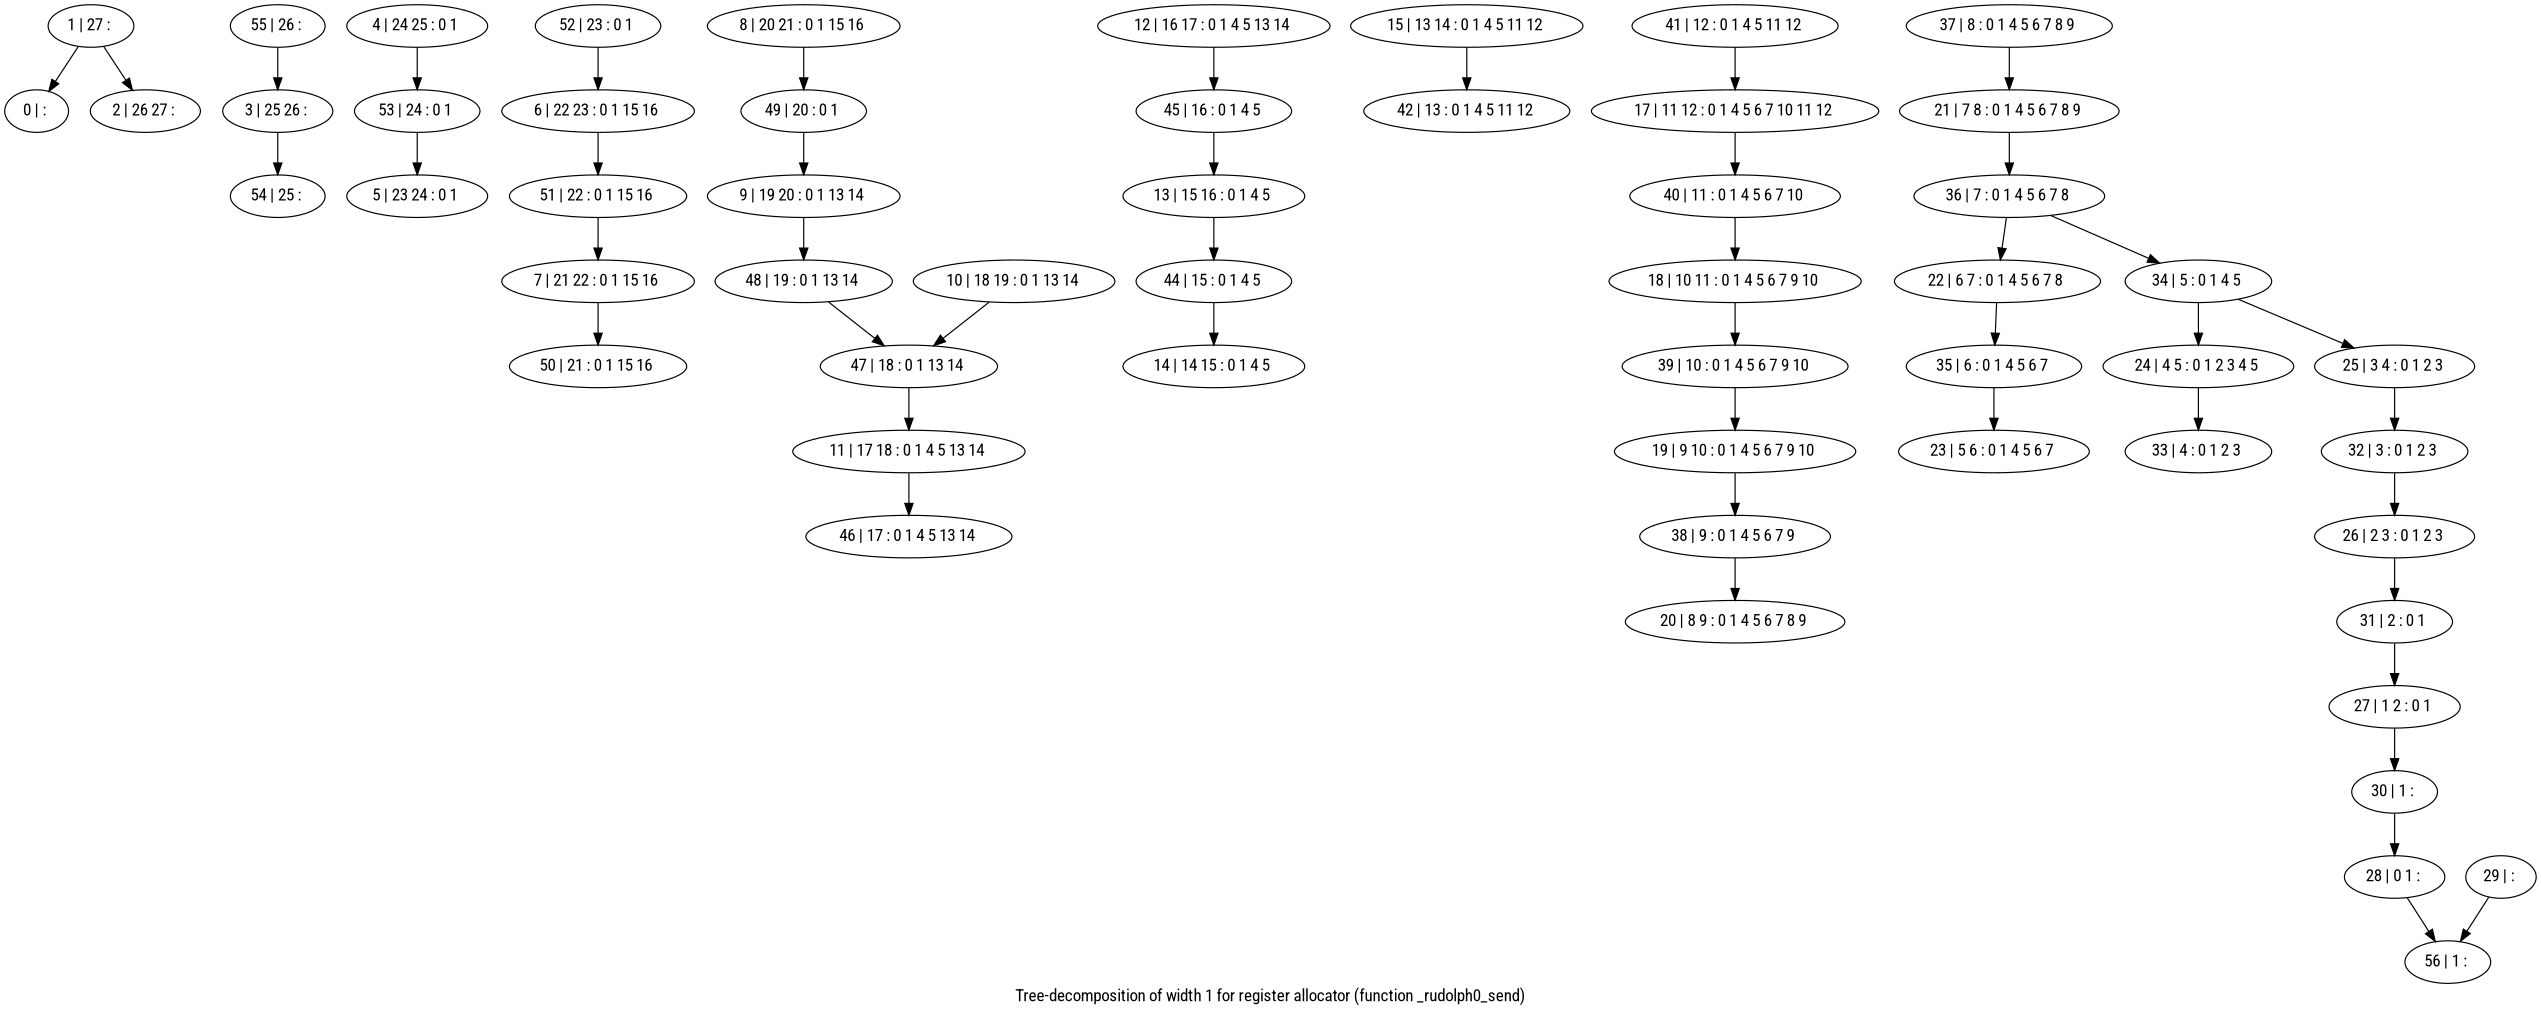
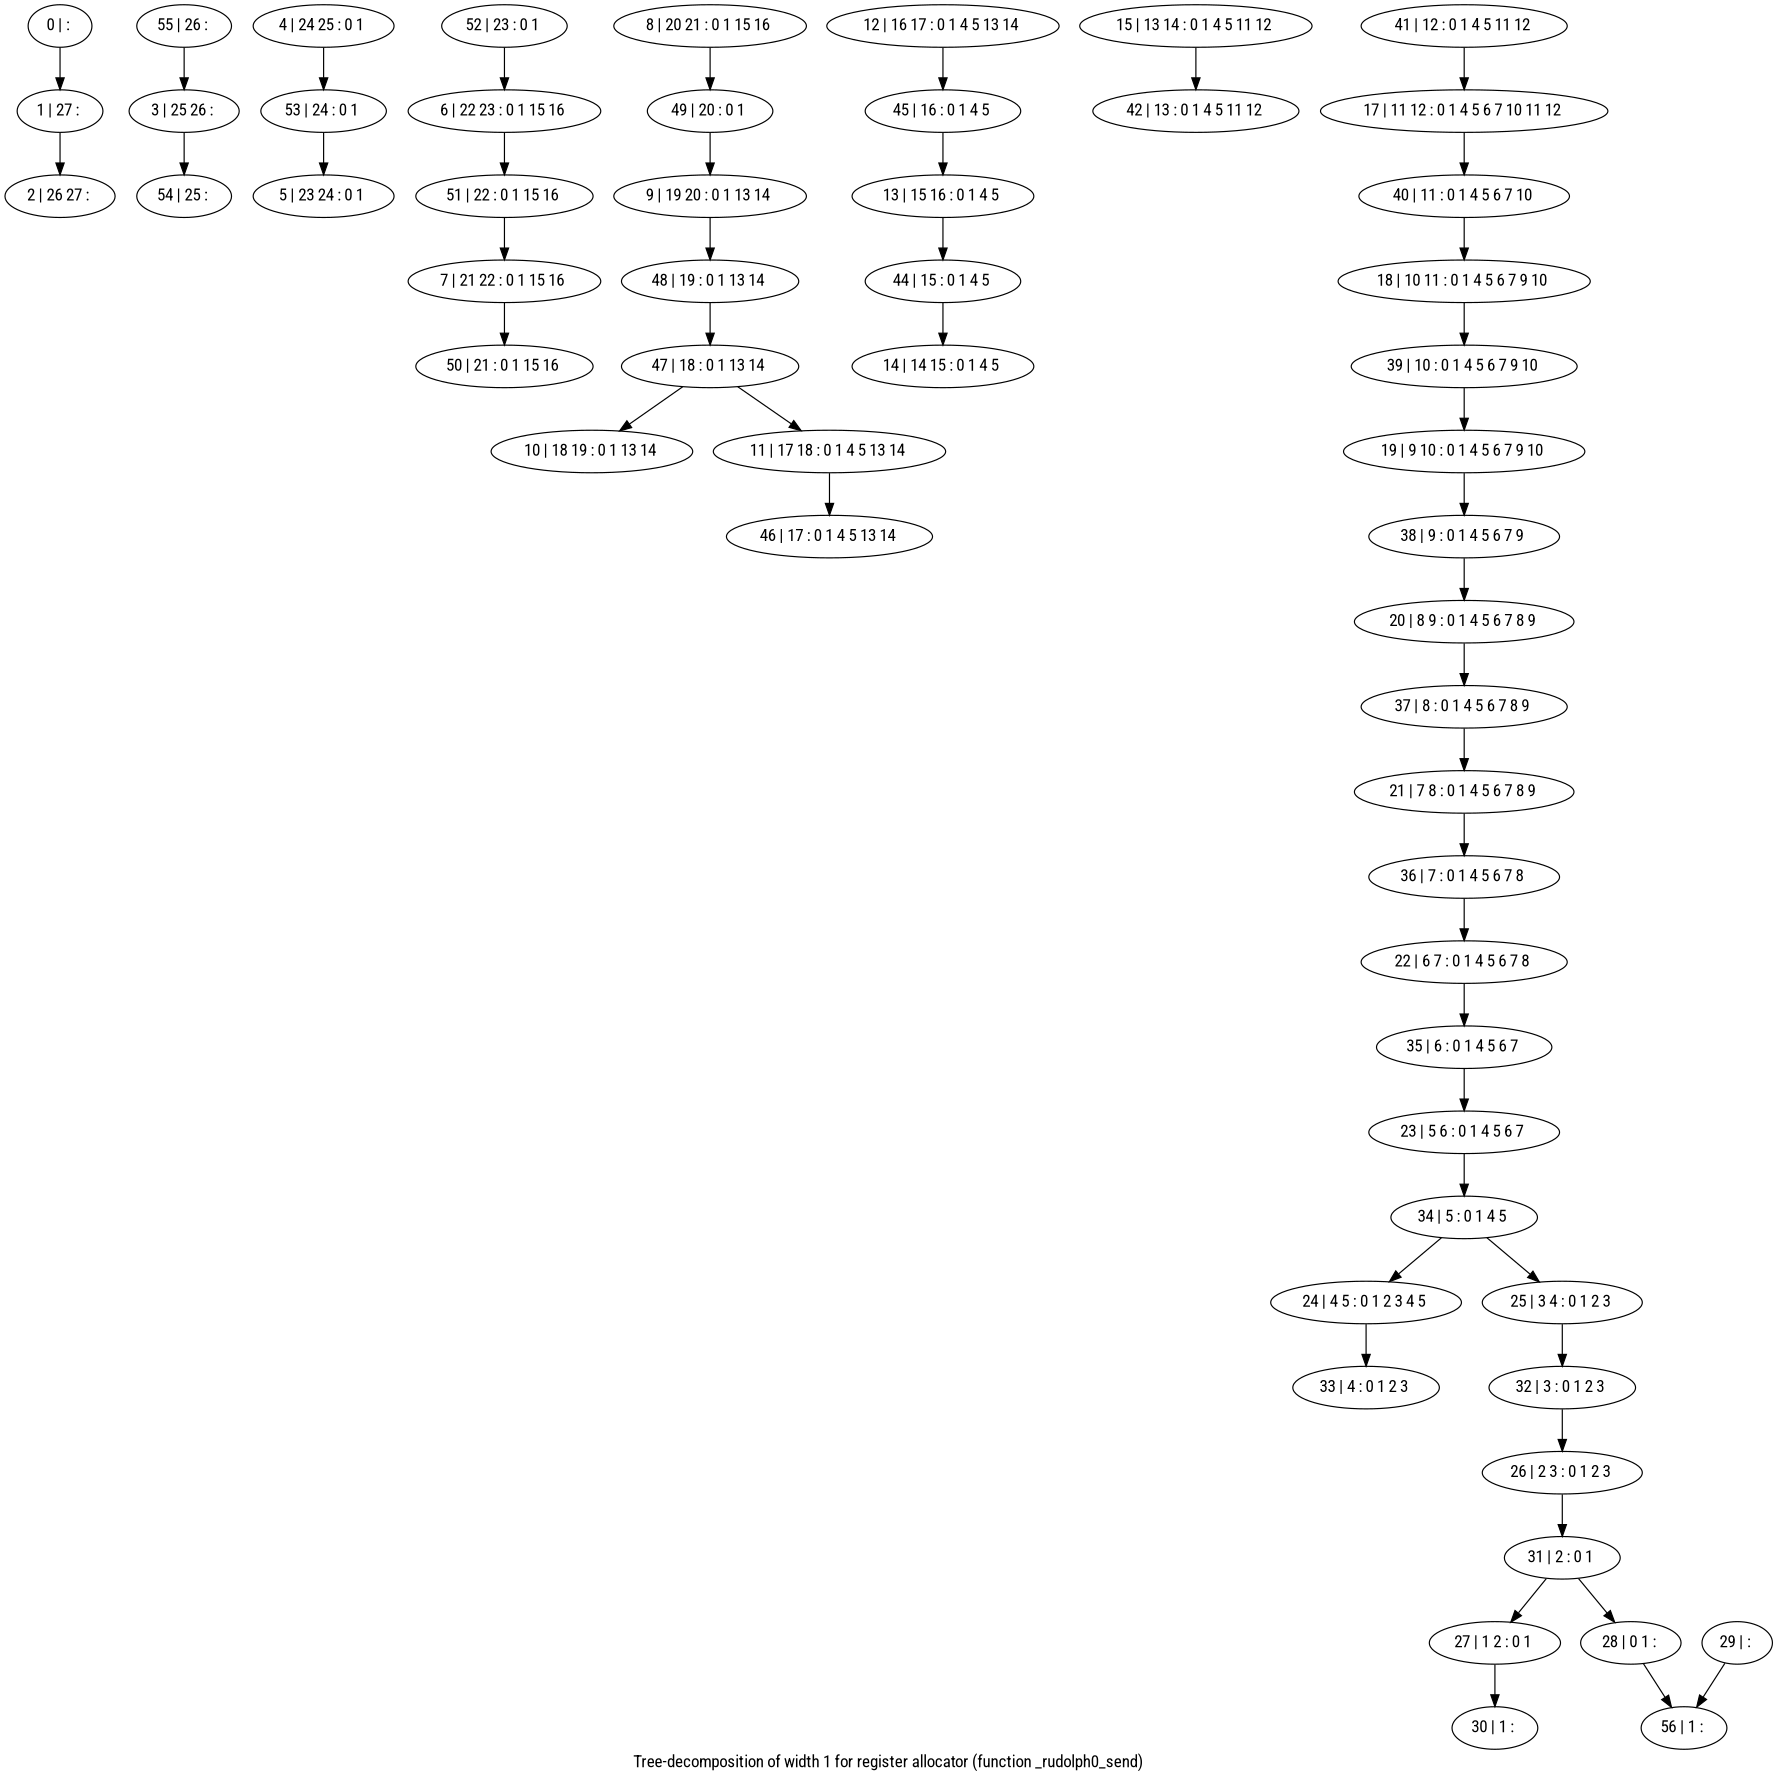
edge "1 | 27 :" -> "0 | :": reversed
edge "36 | 7 : 0 1 4 5 6 7 8" -> "34 | 5 : 0 1 4 5": now "23 | 5 6 : 0 1 4 5 6 7" -> "34 | 5 : 0 1 4 5"
edge "10 | 18 19 : 0 1 13 14" -> "47 | 18 : 0 1 13 14": reversed
edge "20 | 8 9 : 0 1 4 5 6 7 8 9" -> "37 | 8 : 0 1 4 5 6 7 8 9": added
edge "30 | 1 :" -> "28 | 0 1 :": now "31 | 2 : 0 1" -> "28 | 0 1 :"
